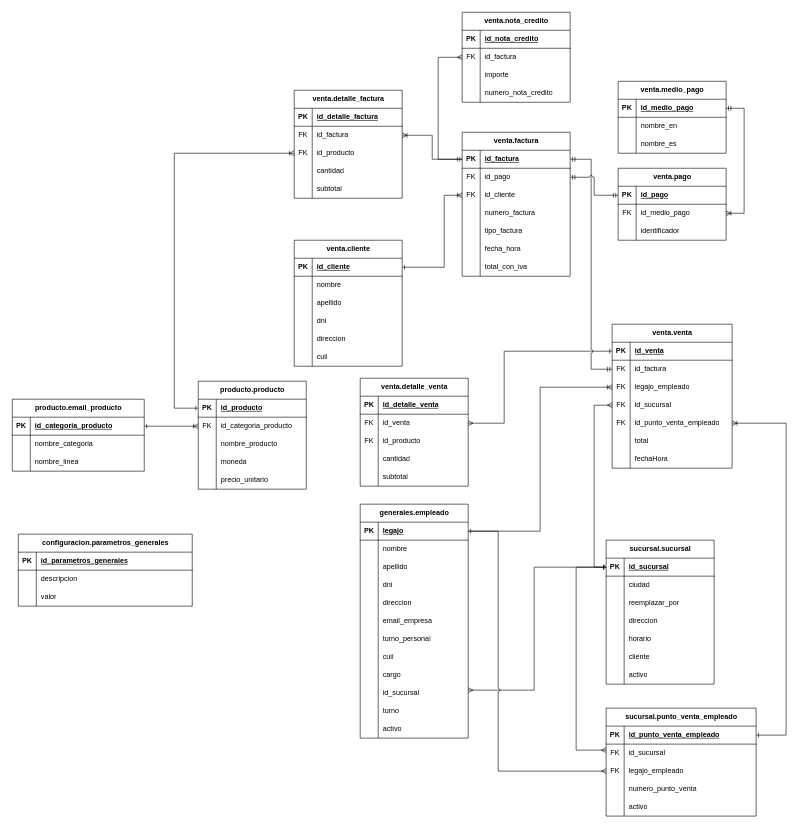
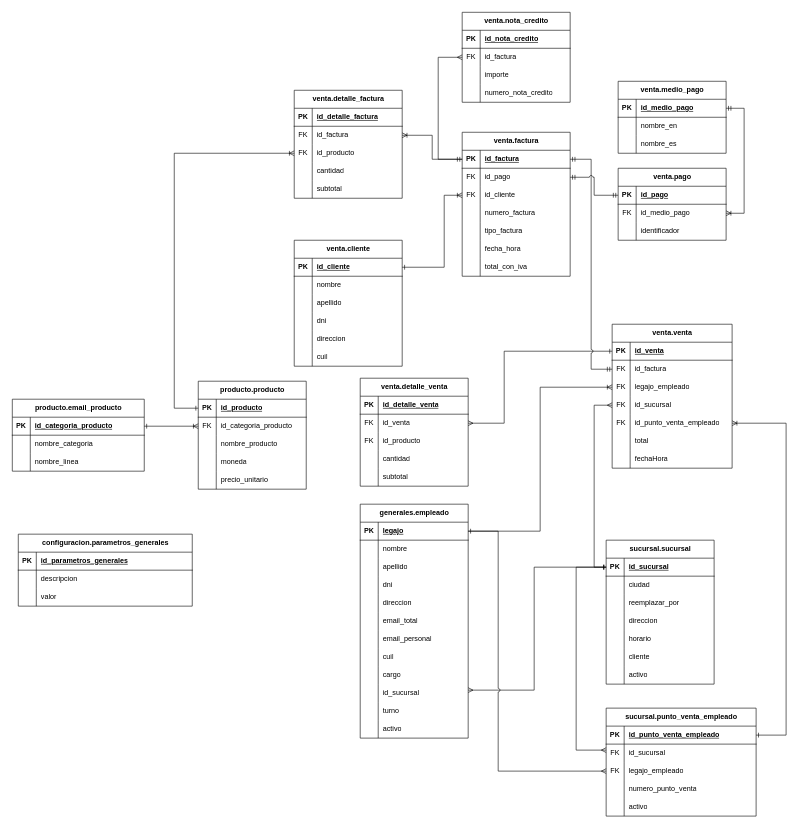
node "email_empresa": label "email_empresa" -> "email_total"
node "turno_personal": label "turno_personal" -> "email_personal"
